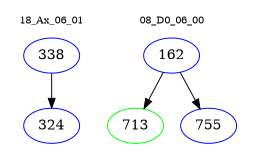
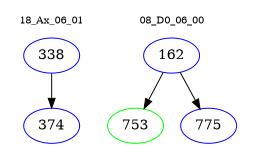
node "324": label "324" -> "374"
node "713": label "713" -> "753"
node "755": label "755" -> "775"
